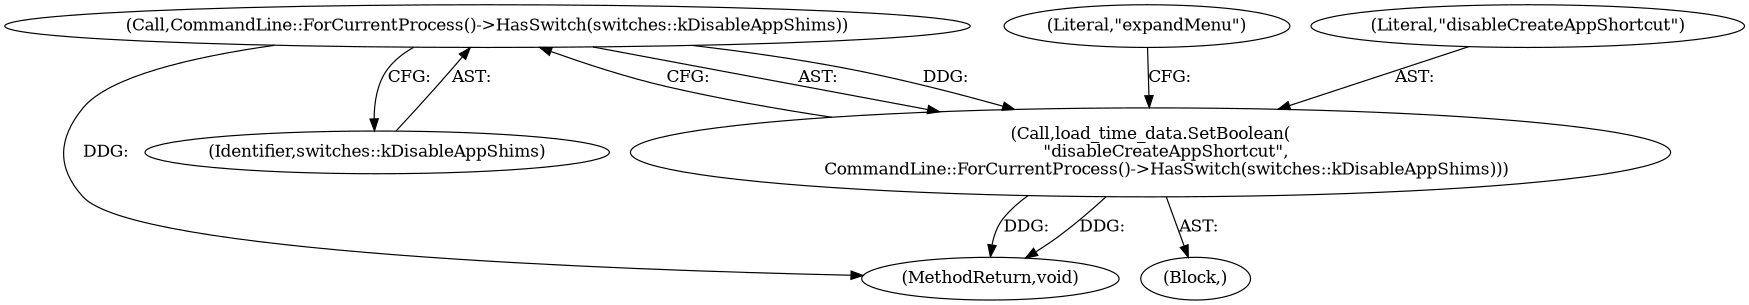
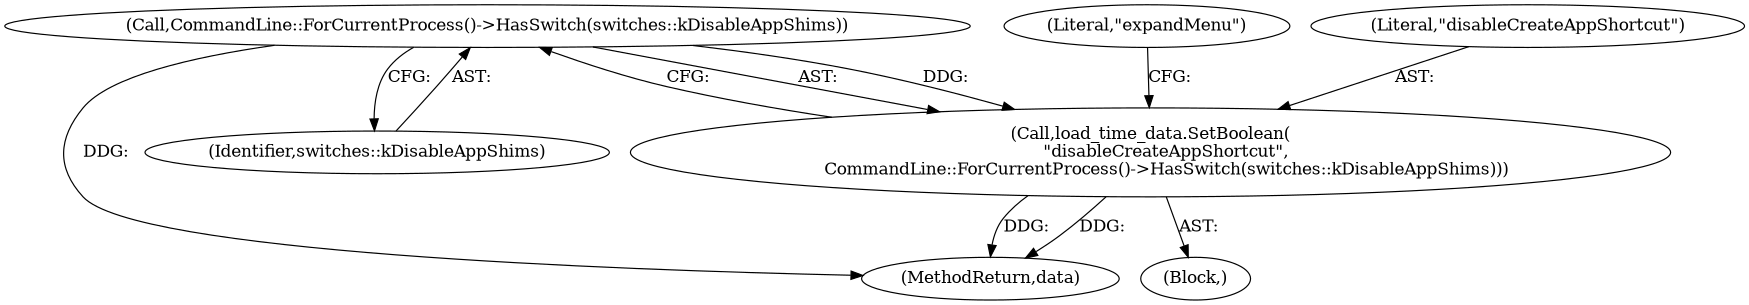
node "(MethodReturn,void)": label "(MethodReturn,void)" -> "(MethodReturn,data)"
